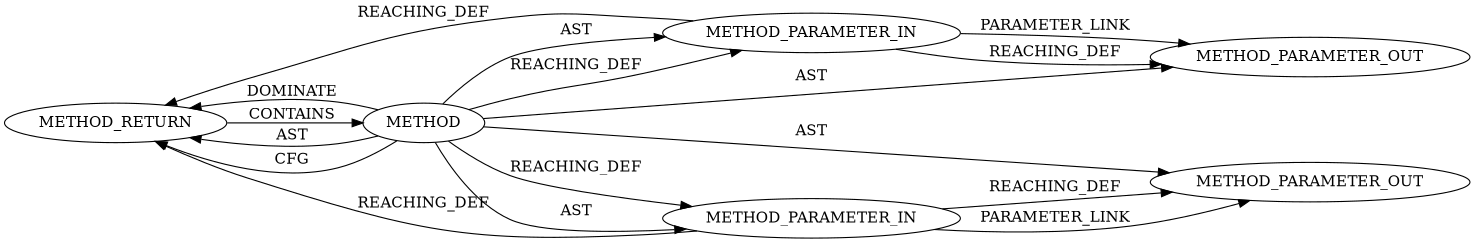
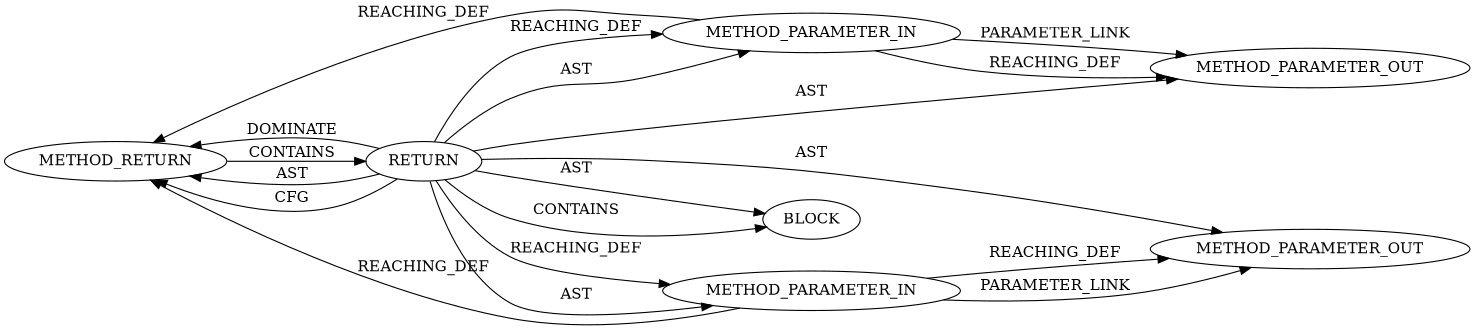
node "METHOD": label "METHOD" -> "RETURN"
node "BLOCK": added
